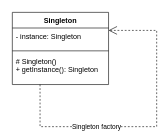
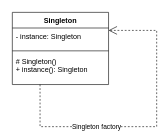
node "# Singleton() + getInstance(): Singleton": label "# Singleton() + getInstance(): Singleton" -> "# Singleton() + instance(): Singleton"
